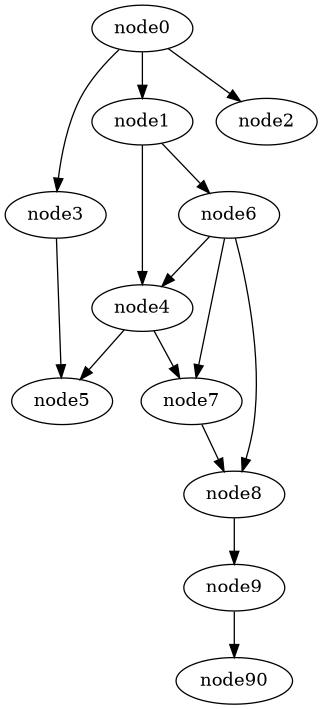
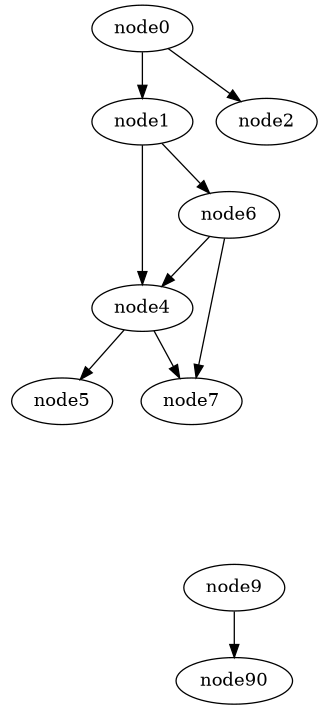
node "node3": removed
node "node8": removed
